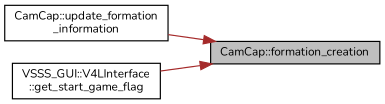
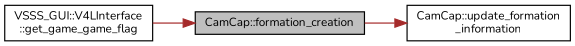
edge "CamCap::update_formation _information" -> "CamCap::formation_creation": reversed
node "VSSS_GUI::V4LInterface ::get_start_game_flag": label "VSSS_GUI::V4LInterface ::get_start_game_flag" -> "VSSS_GUI::V4LInterface ::get_game_game_flag"
